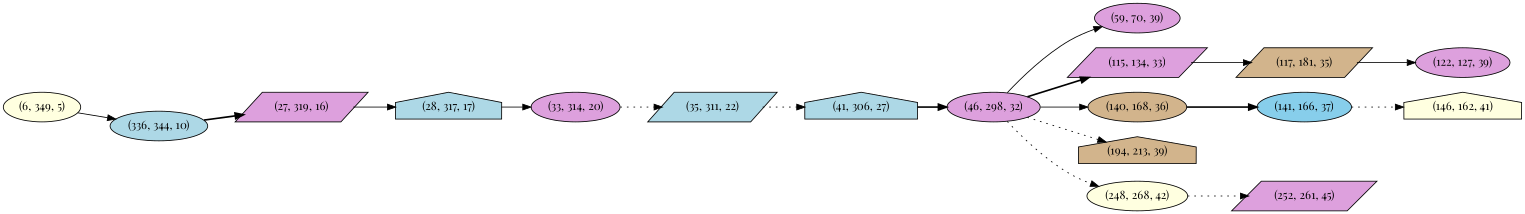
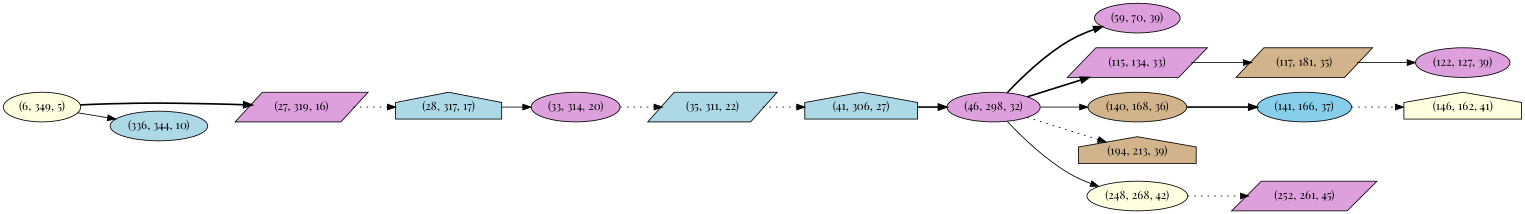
edge "(46, 298, 32)" -> "(59, 70, 39)": style solid -> bold
edge "(27, 319, 16)" -> "(28, 317, 17)": style solid -> dotted
edge "(336, 344, 10)" -> "(27, 319, 16)": now "(6, 349, 5)" -> "(27, 319, 16)"
edge "(46, 298, 32)" -> "(248, 268, 42)": style dotted -> solid
